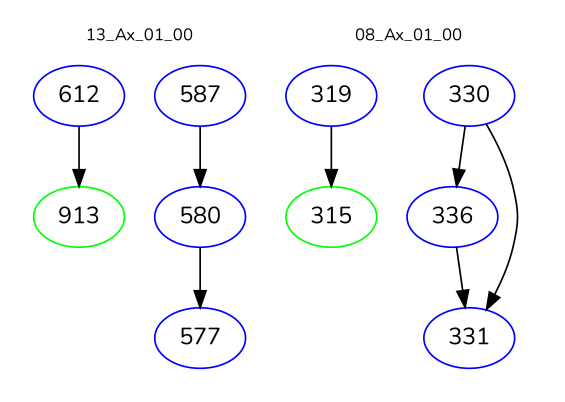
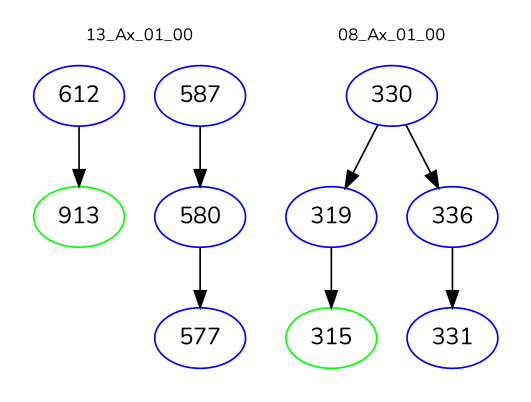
edge "330" -> "331": now "330" -> "319"
